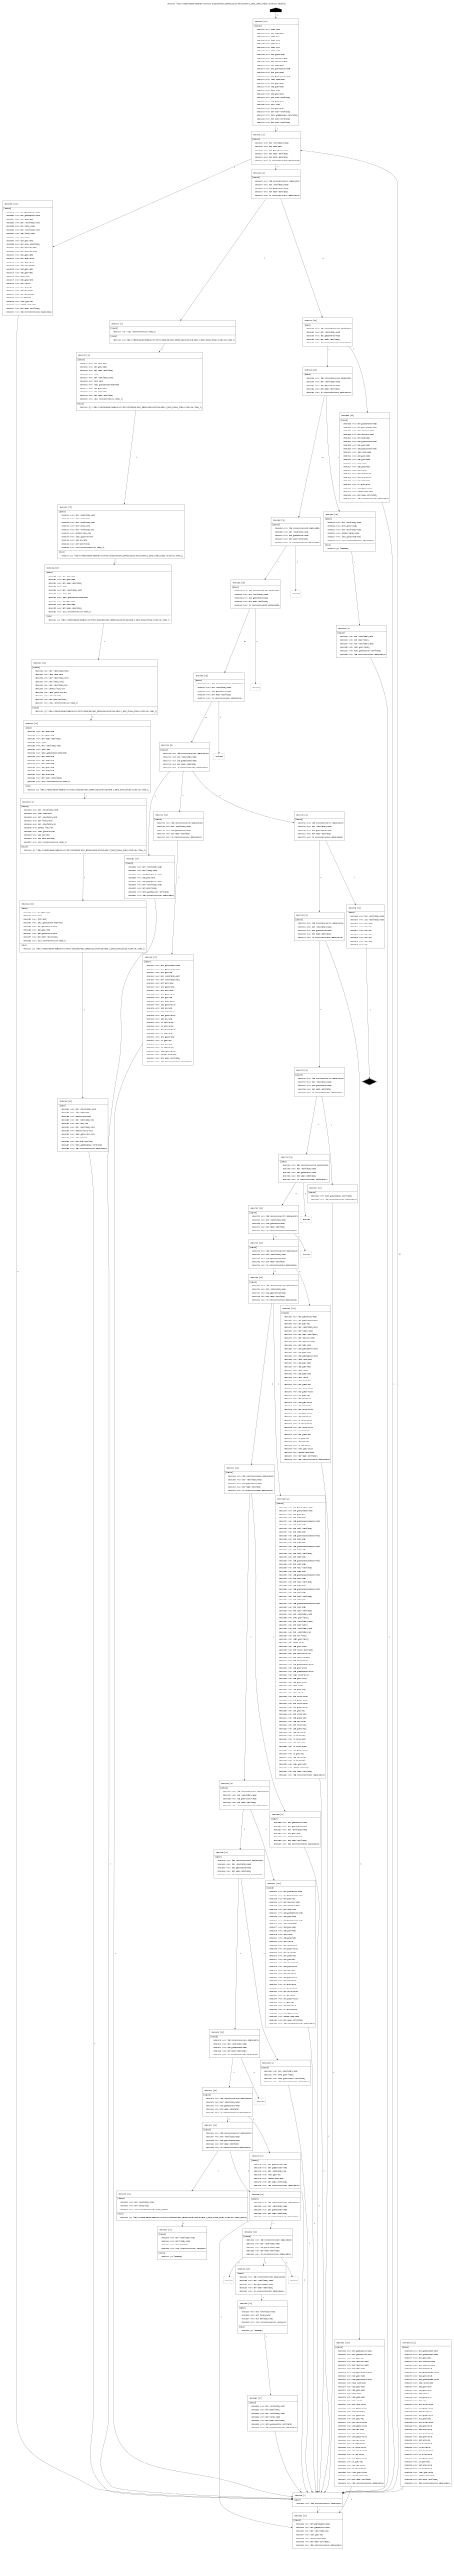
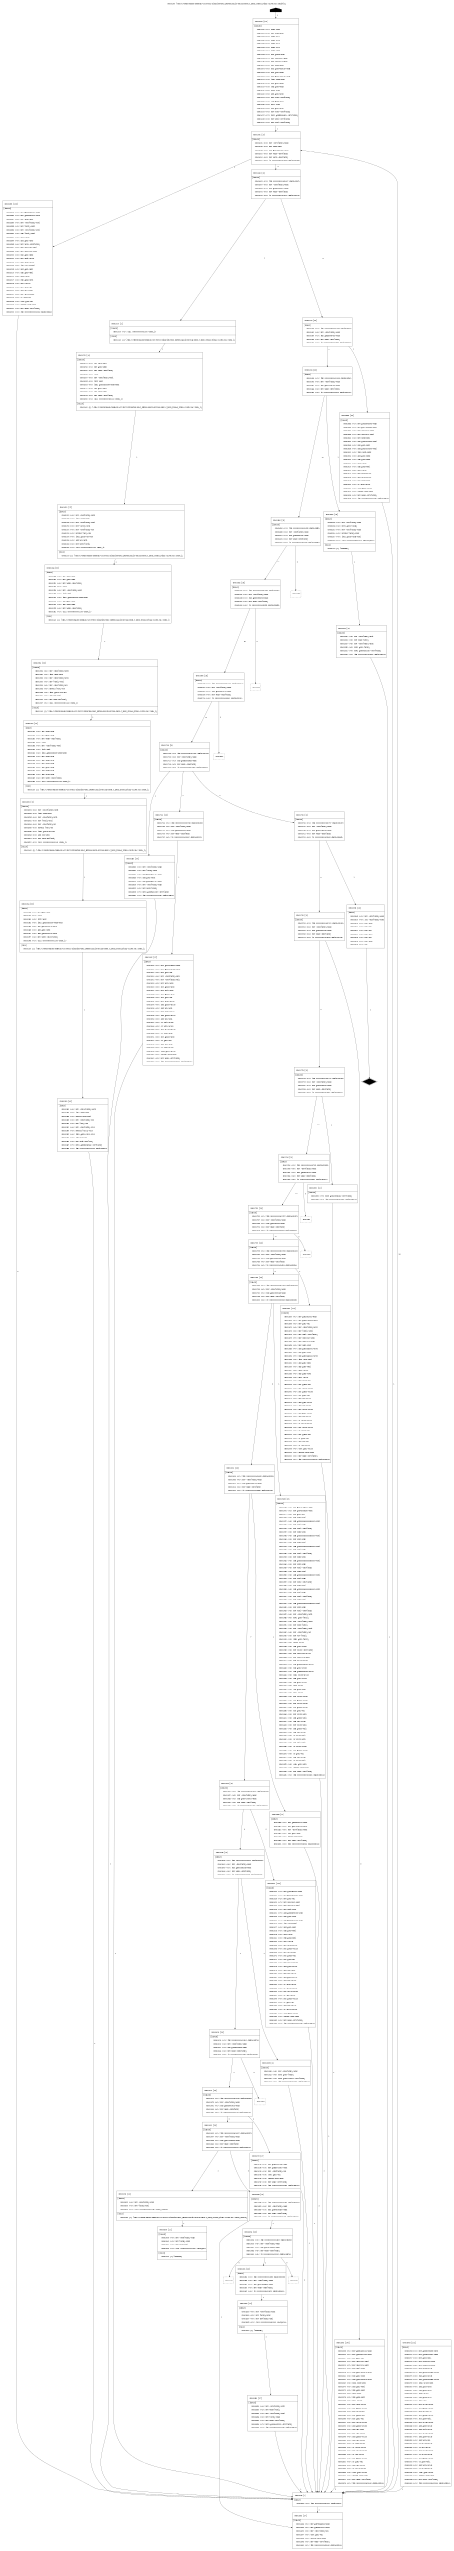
edge "0x401b3d [144]" -> "0x401a8a [27]": now "0x401b3d [144]" -> "0x4020f6 [5]"
